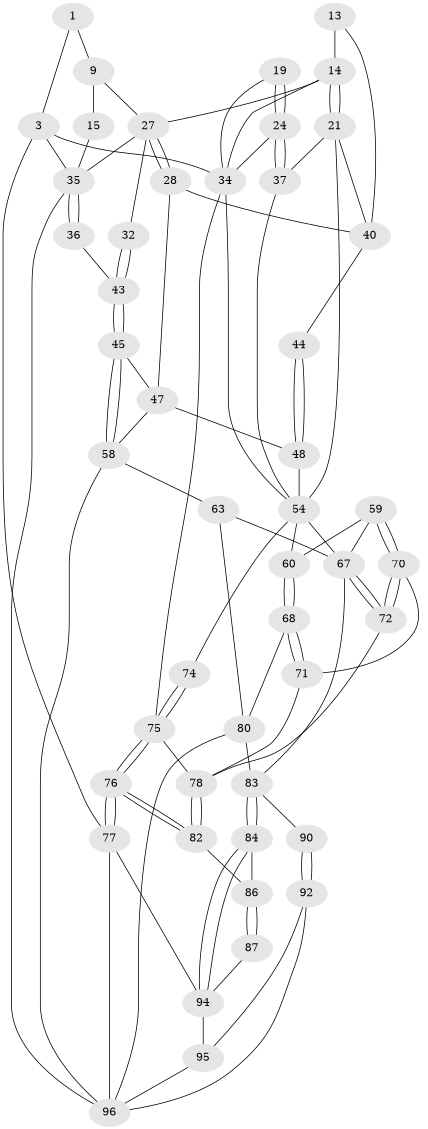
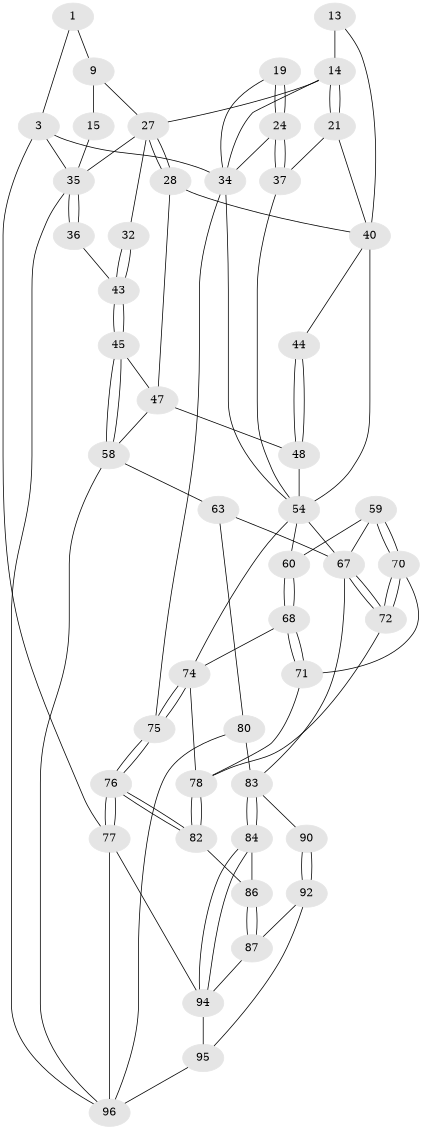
edge "21" -- "54": now "40" -- "54"
edge "68" -- "80": now "68" -- "74"
edge "75" -- "78": now "74" -- "78"
edge "92" -- "96": now "92" -- "87"
